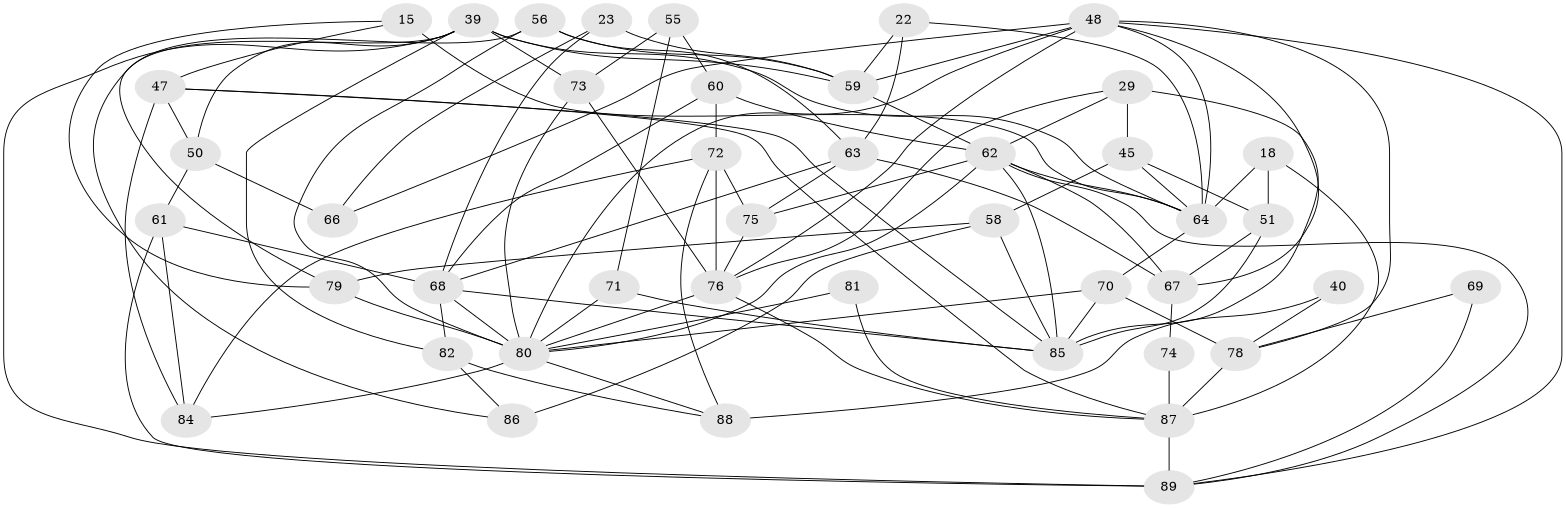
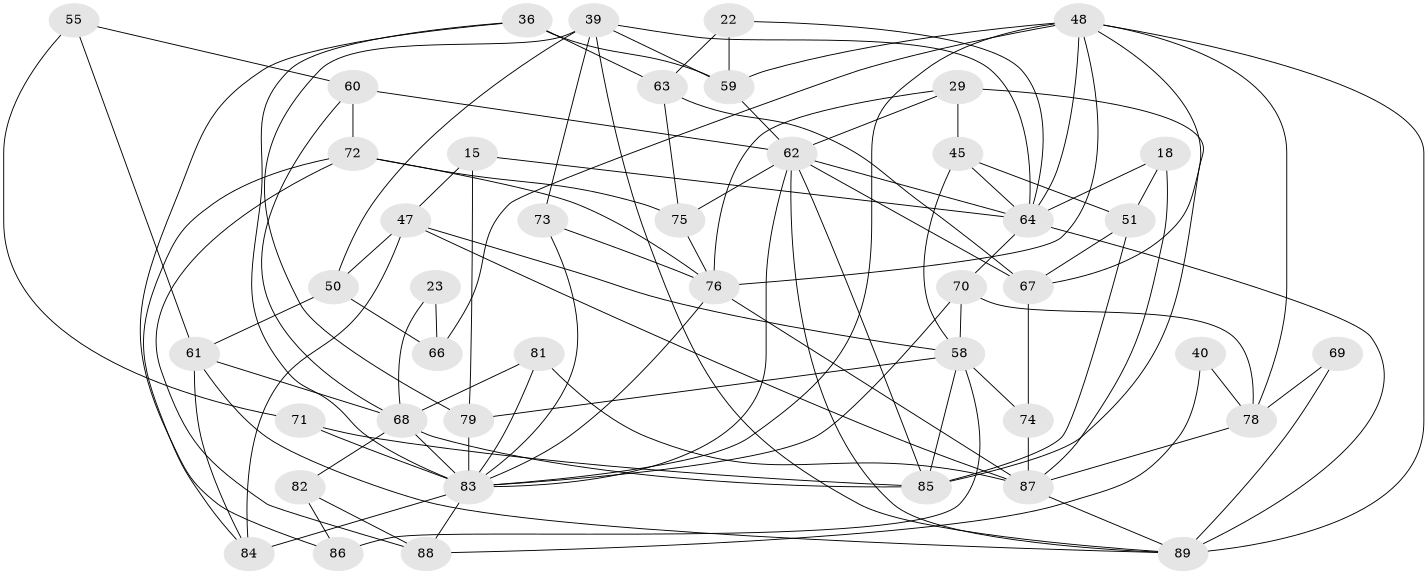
node "56": label "56" -> "36"
edge "23" -- "59": removed
edge "55" -- "73": now "55" -- "61"
edge "47" -- "85": now "47" -- "58"
edge "39" -- "82": removed
edge "63" -- "68": now "81" -- "68"
edge "70" -- "85": now "70" -- "58"
edge "64" -- "89": added
node "80": label "80" -> "83"
edge "58" -- "74": added
